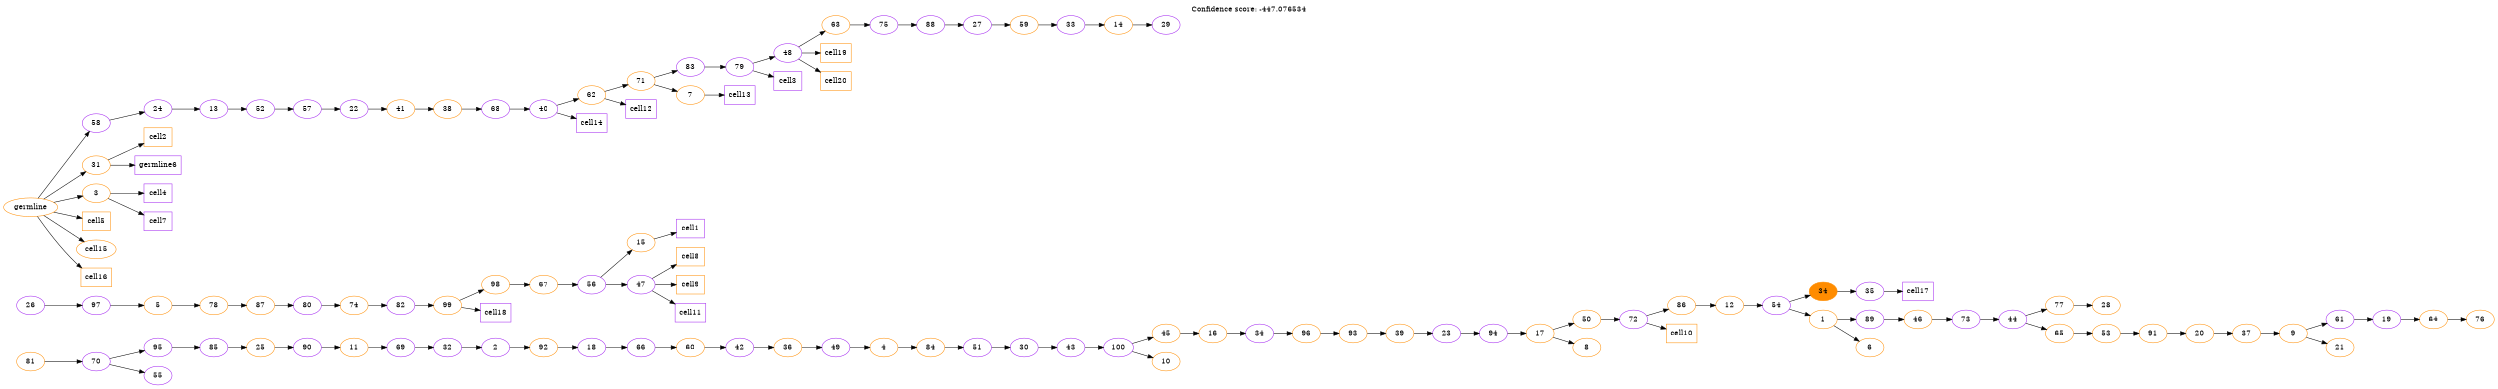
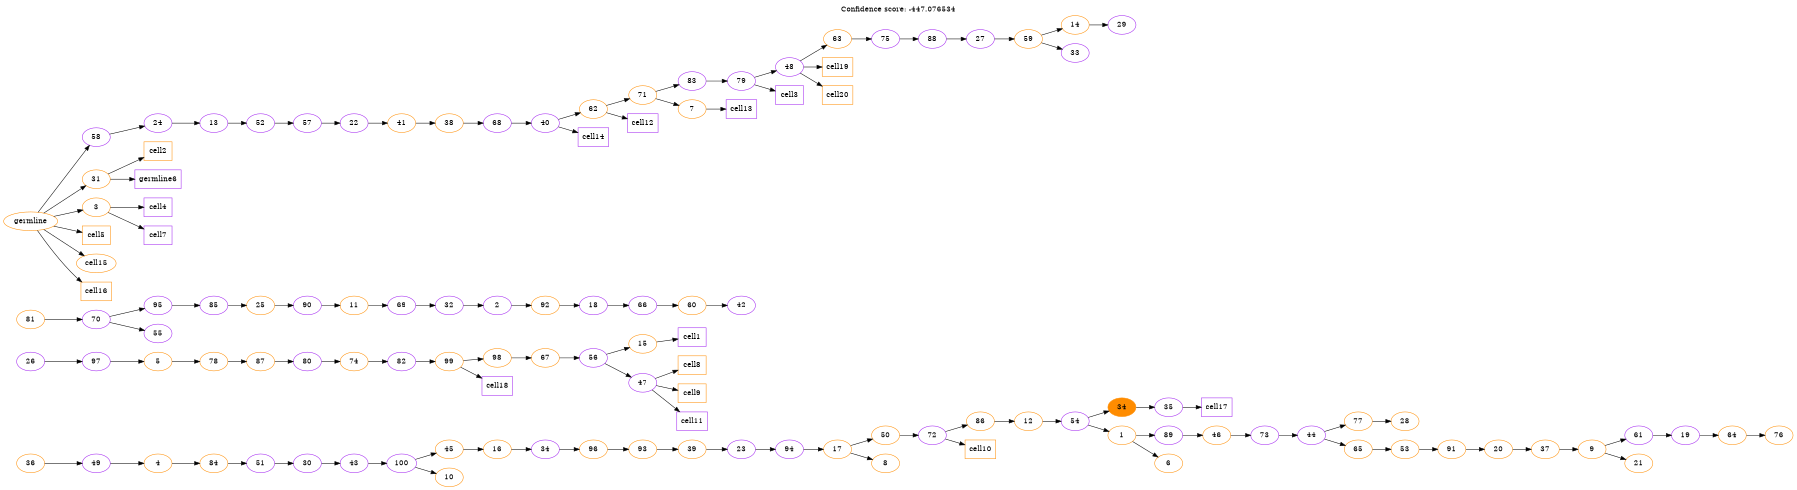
edge "33" -> "14": now "59" -> "14"
edge "42" -> "36": removed
